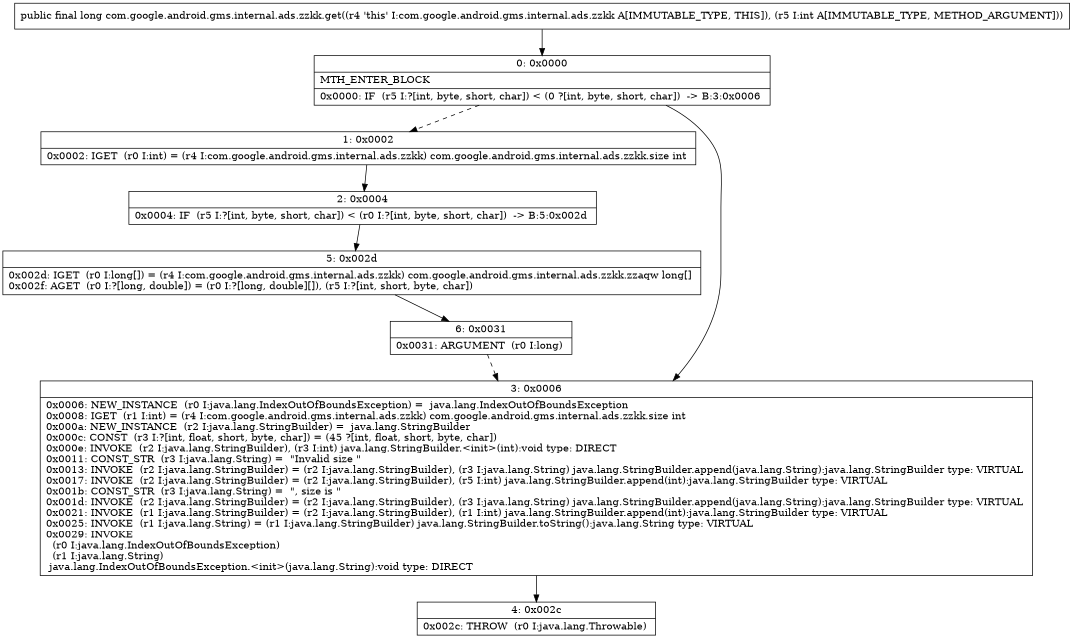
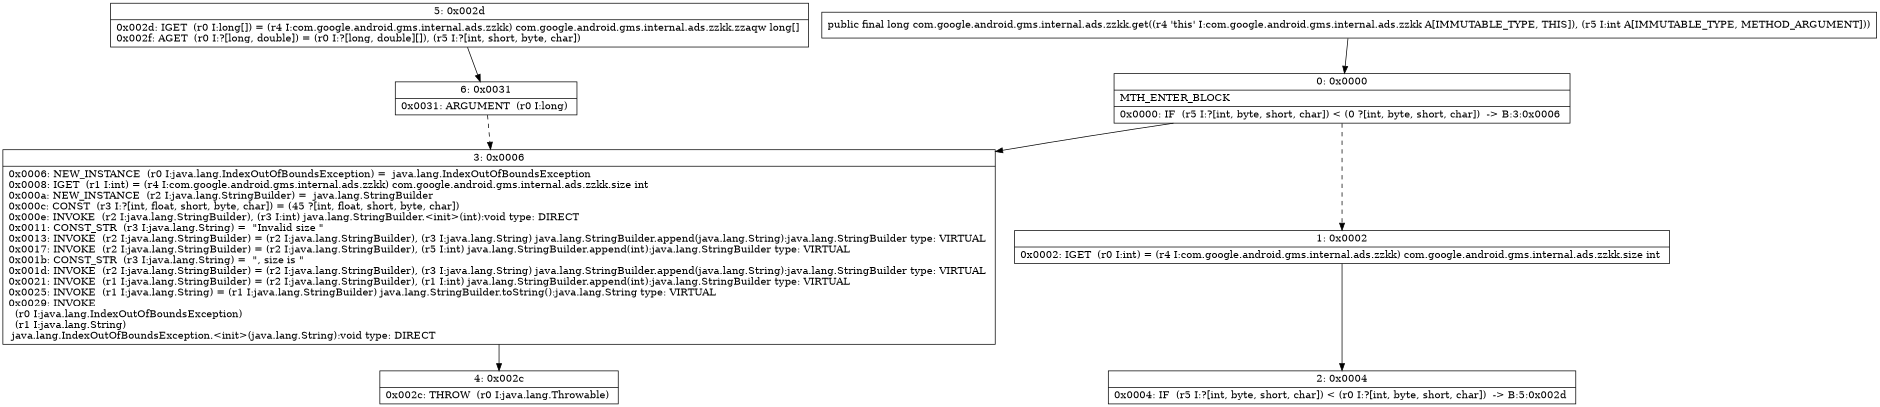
edge "2: 0x0004" -> "5: 0x002d": removed
